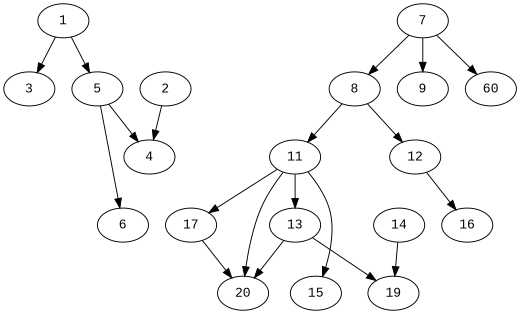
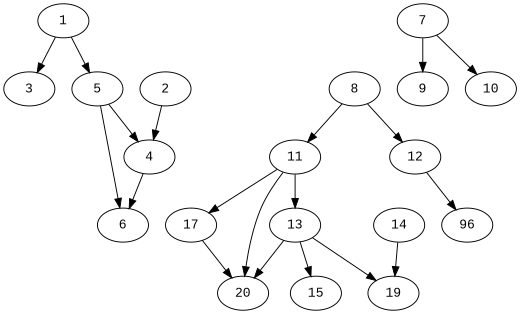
edge "7" -> "8": removed
node "60": label "60" -> "10"
edge "4" -> "6": added
edge "11" -> "15": now "13" -> "15"
node "16": label "16" -> "96"
